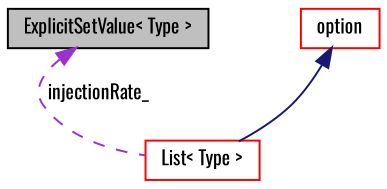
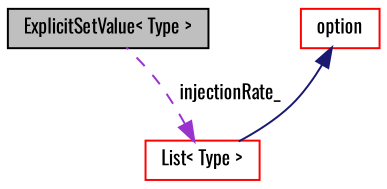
edge "List< Type >" -> "ExplicitSetValue< Type >": reversed
